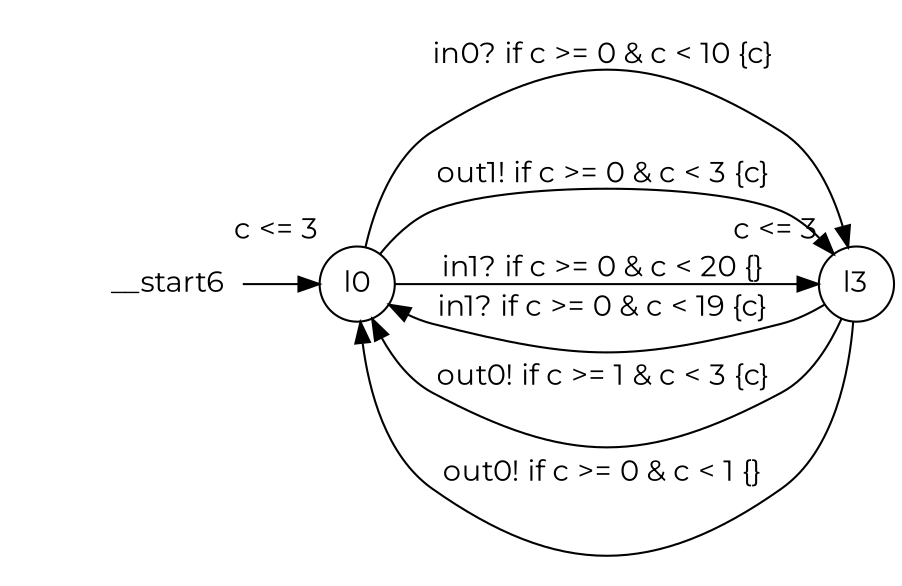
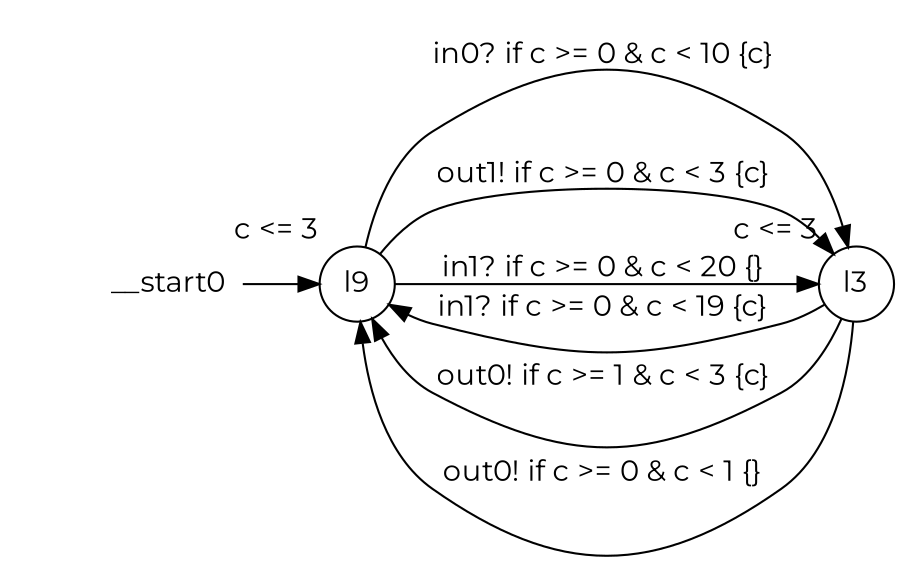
node "__start6": label "__start6" -> "__start0"
node "l0 c <= 3": label "l0 c <= 3" -> "l9 c <= 3"
